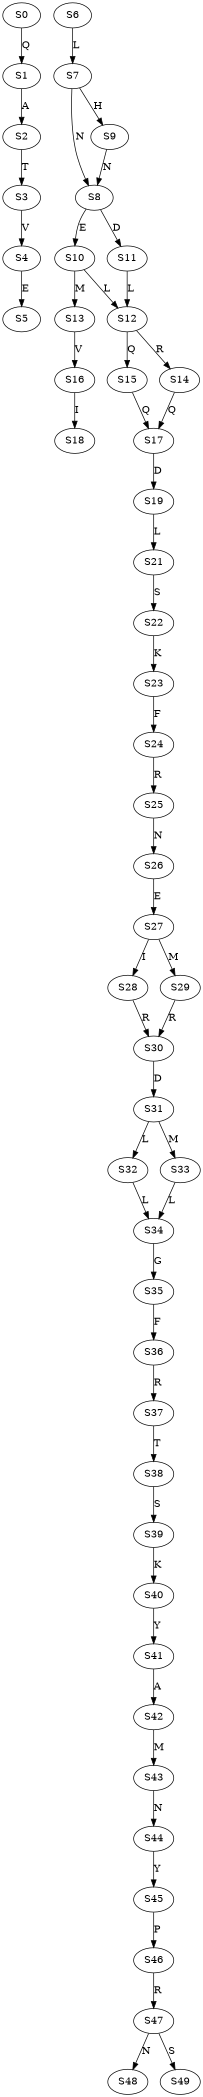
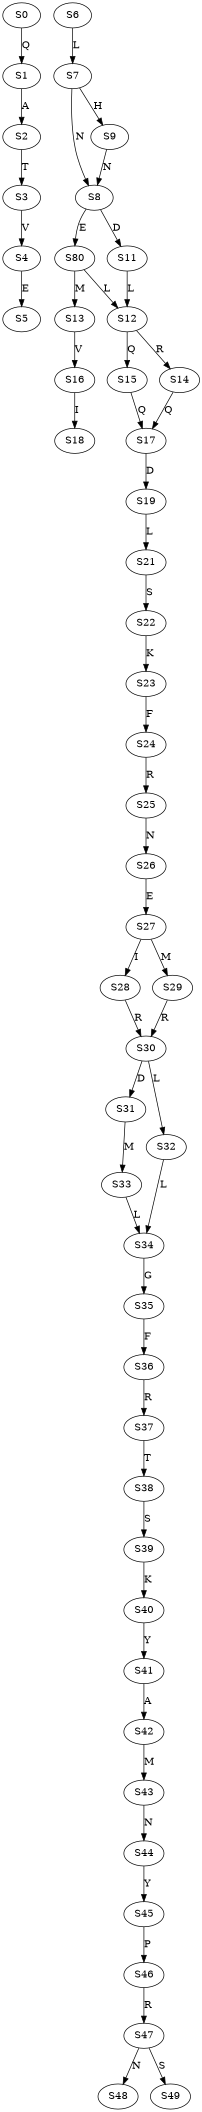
node "S10": label "S10" -> "S80"
edge "S31" -> "S32": now "S30" -> "S32"
